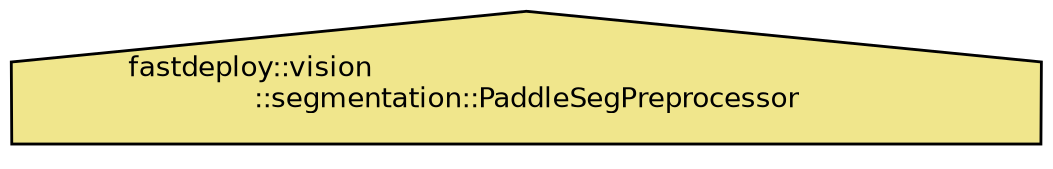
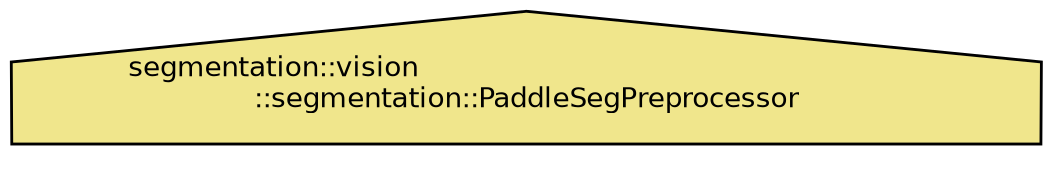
node "fastdeploy::vision ::segmentation::PaddleSegPreprocessor": label "fastdeploy::vision ::segmentation::PaddleSegPreprocessor" -> "segmentation::vision ::segmentation::PaddleSegPreprocessor"
